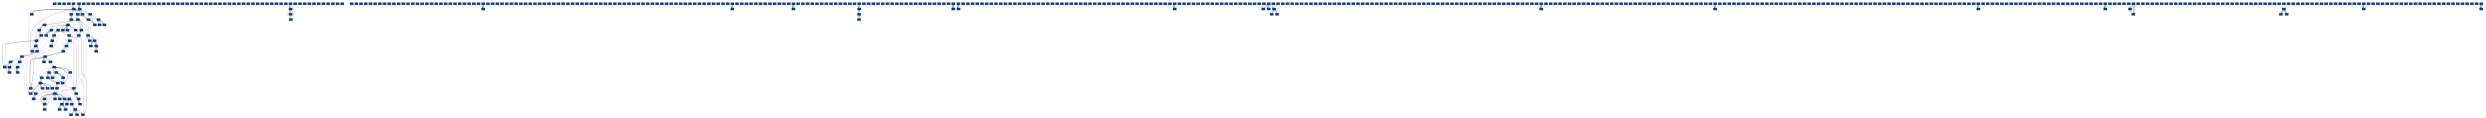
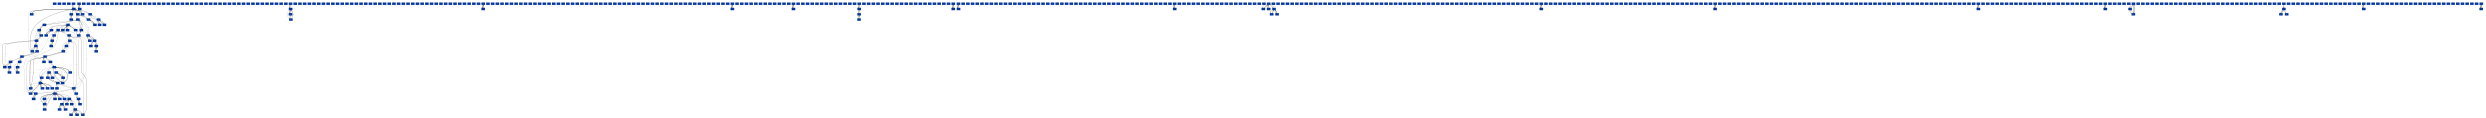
node "72": added
edge "623" -> "585": now "583" -> "585"
